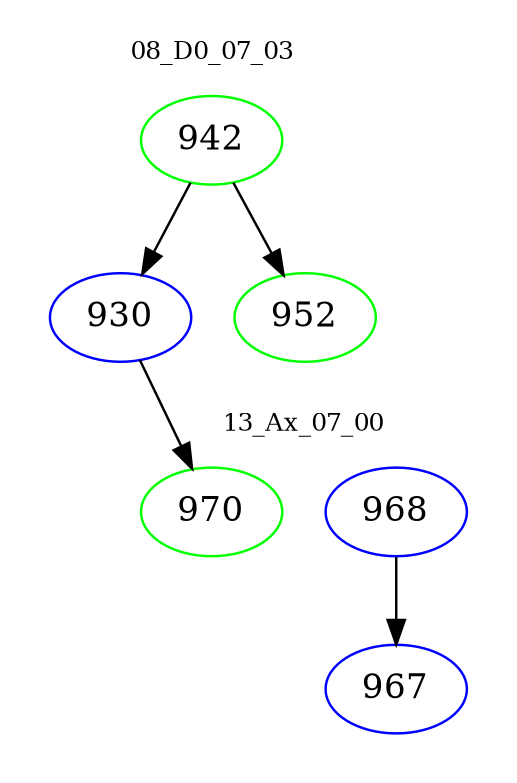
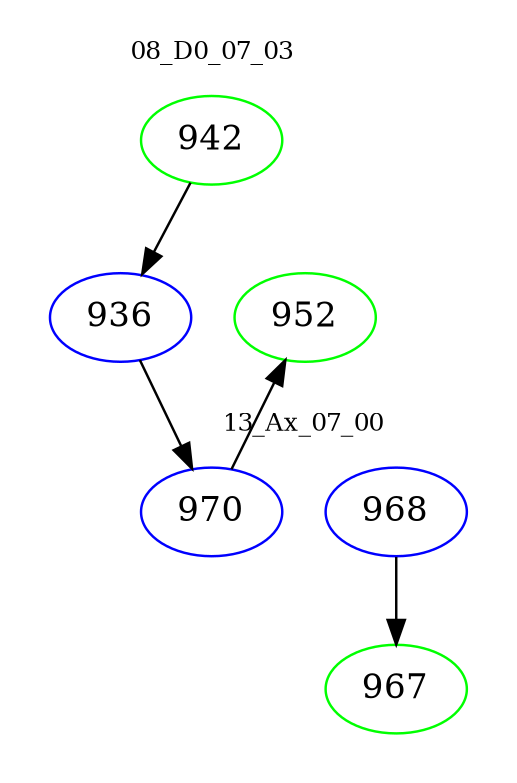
edge "942" -> "952": now "970" -> "952"
node "930": label "930" -> "936"
node "970": color green -> blue
node "967": color blue -> green
